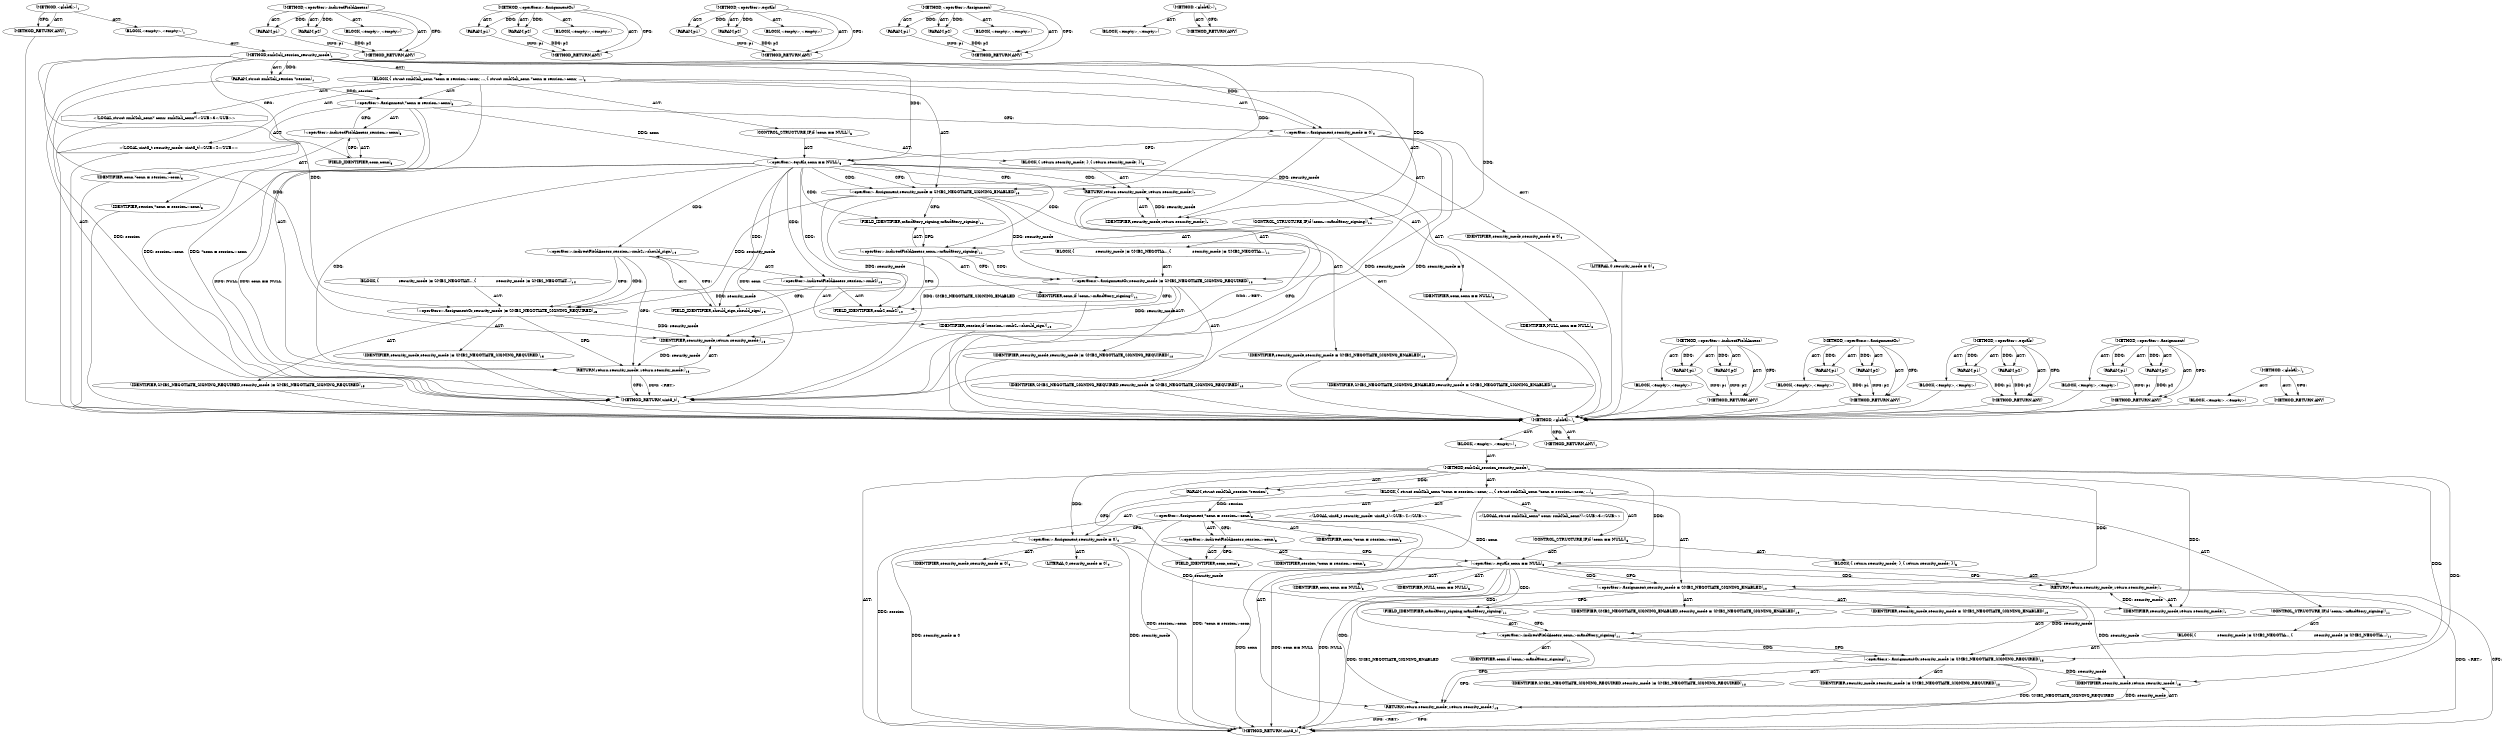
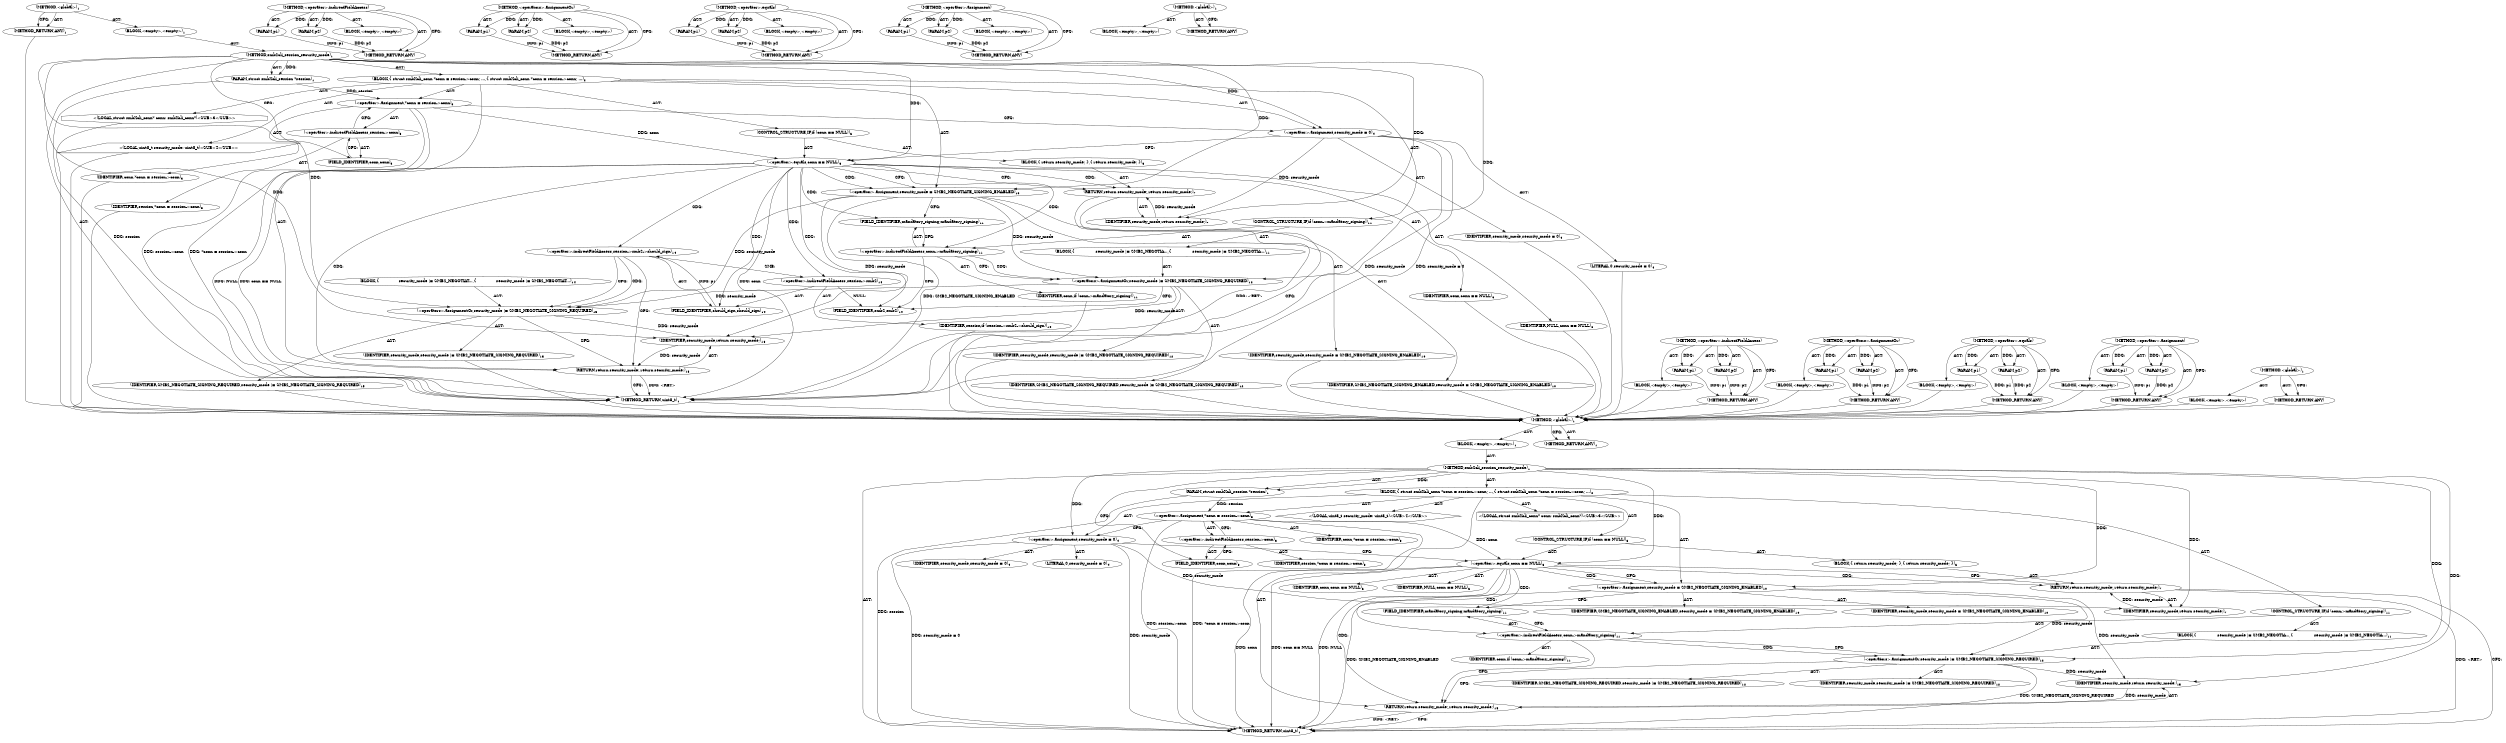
edge "(<operator>.indirectFieldAccess,session->smb2->should_sign)" -> "(<operator>.indirectFieldAccess,session->smb2)": label "AST: " -> "SMB: "
edge "(FIELD_IDENTIFIER,should_sign,should_sign)" -> "(<operator>.indirectFieldAccess,session->smb2->should_sign)": label "CFG: " -> "DDG: p1"
edge "(<operator>.indirectFieldAccess,session->smb2)" -> "(FIELD_IDENTIFIER,should_sign,should_sign)": label "CFG: " -> "AST: "
edge "(<operator>.indirectFieldAccess,session->smb2)" -> "(FIELD_IDENTIFIER,smb2,smb2)": label "AST: " -> "NULL: "
